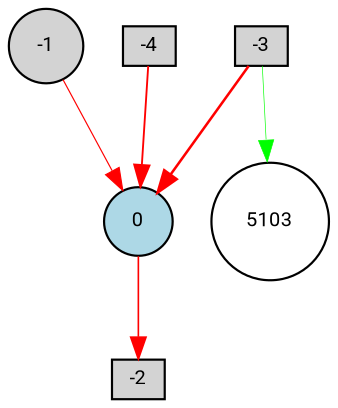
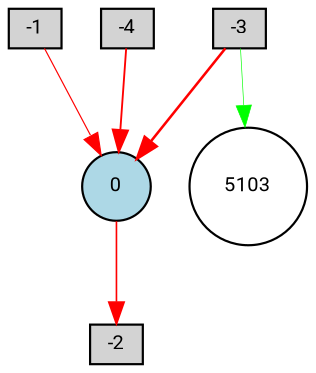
node "-1": shape circle -> box
